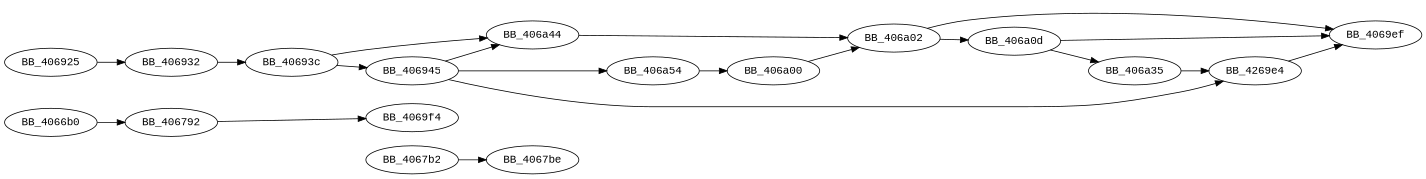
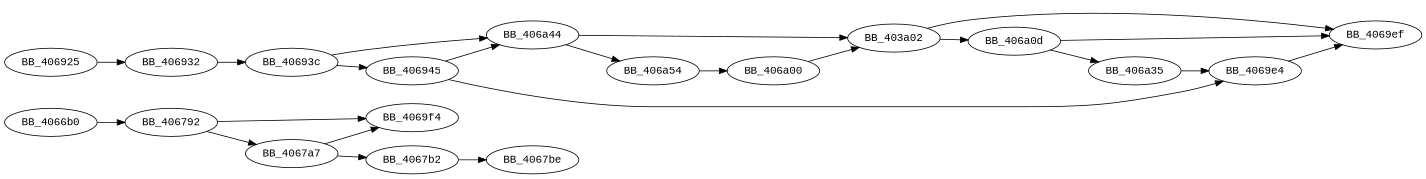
node "BB_406a02": label "BB_406a02" -> "BB_403a02"
edge "BB_406945" -> "BB_406a54": now "BB_406a44" -> "BB_406a54"
node "BB_4269e4": label "BB_4269e4" -> "BB_4069e4"
node "BB_4067a7": added
